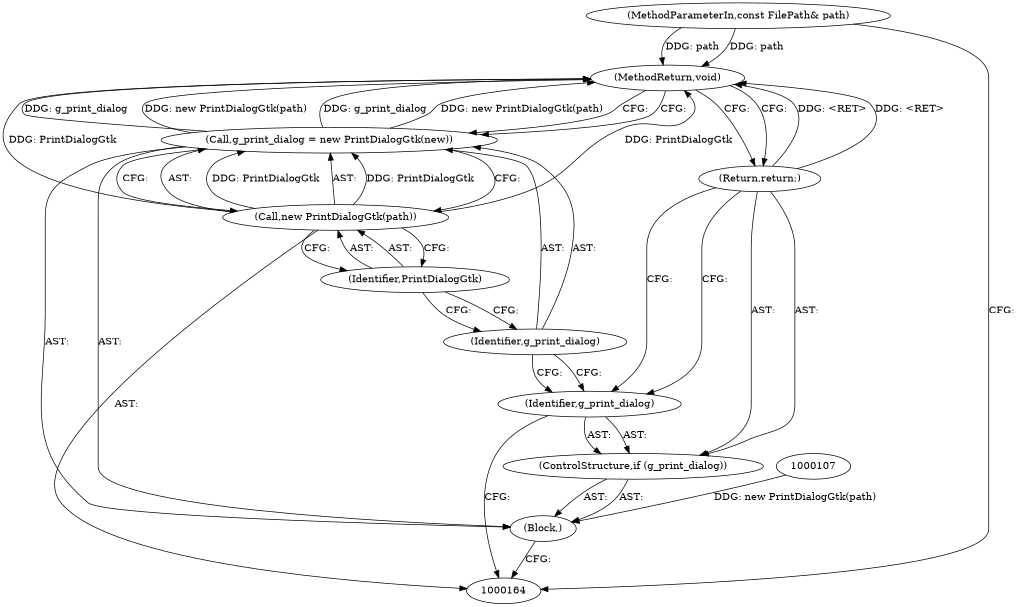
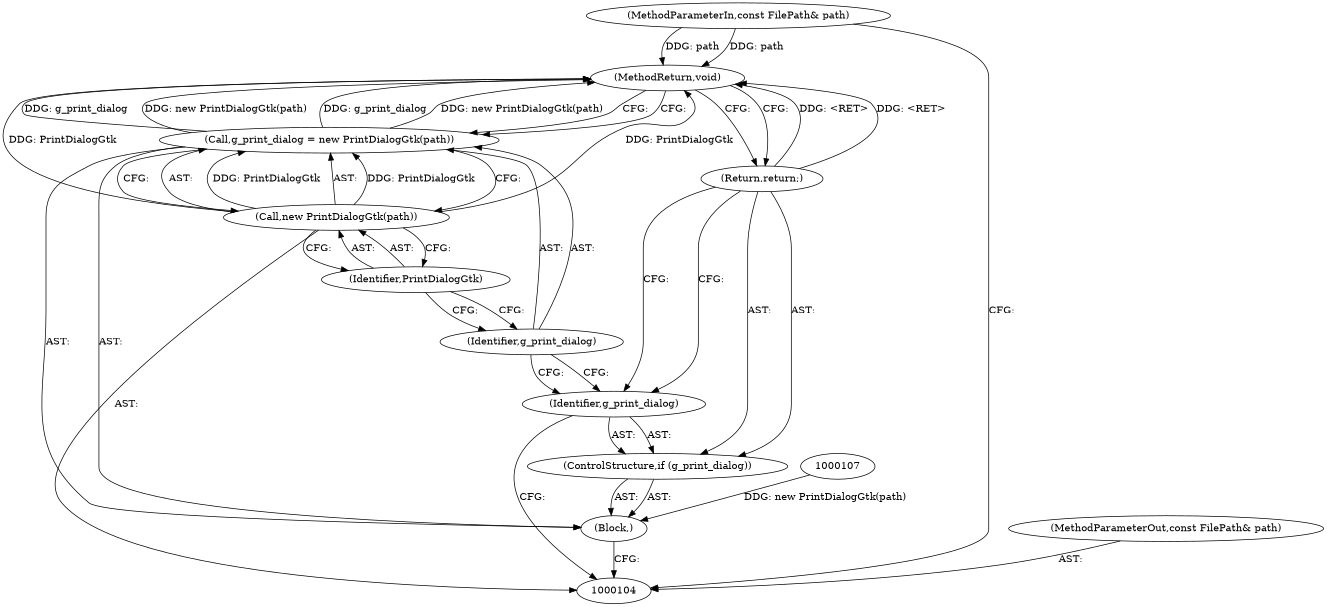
node "(Call,g_print_dialog = new PrintDialogGtk(new))": label "(Call,g_print_dialog = new PrintDialogGtk(new))" -> "(Call,g_print_dialog = new PrintDialogGtk(path))"
node "(MethodParameterOut,const FilePath& path)": added
node "1000164": label "1000164" -> "1000104"
